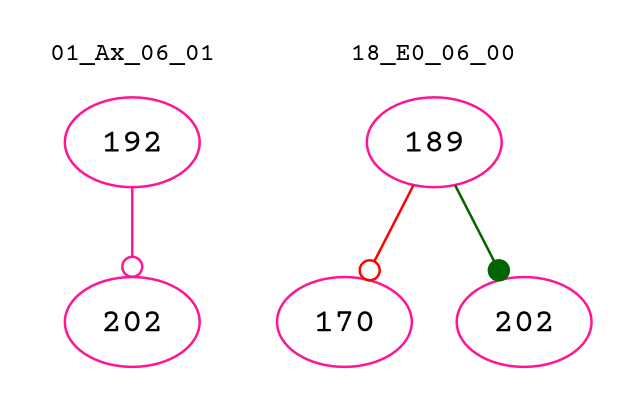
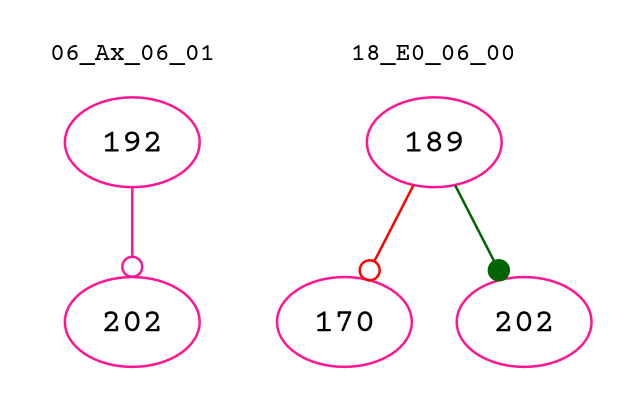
cluster "01_Ax_06_01": label "01_Ax_06_01" -> "06_Ax_06_01"
